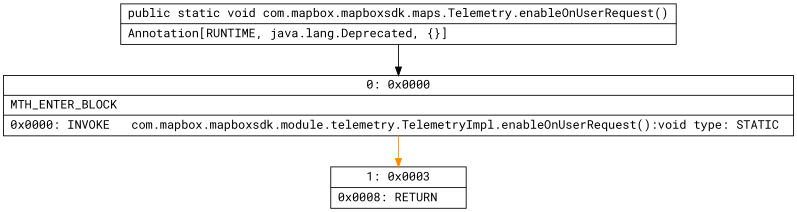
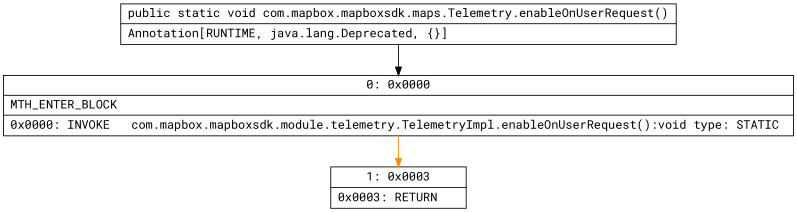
node "1: 0x0003": text "0x0008: RETURN" -> "0x0003: RETURN"
